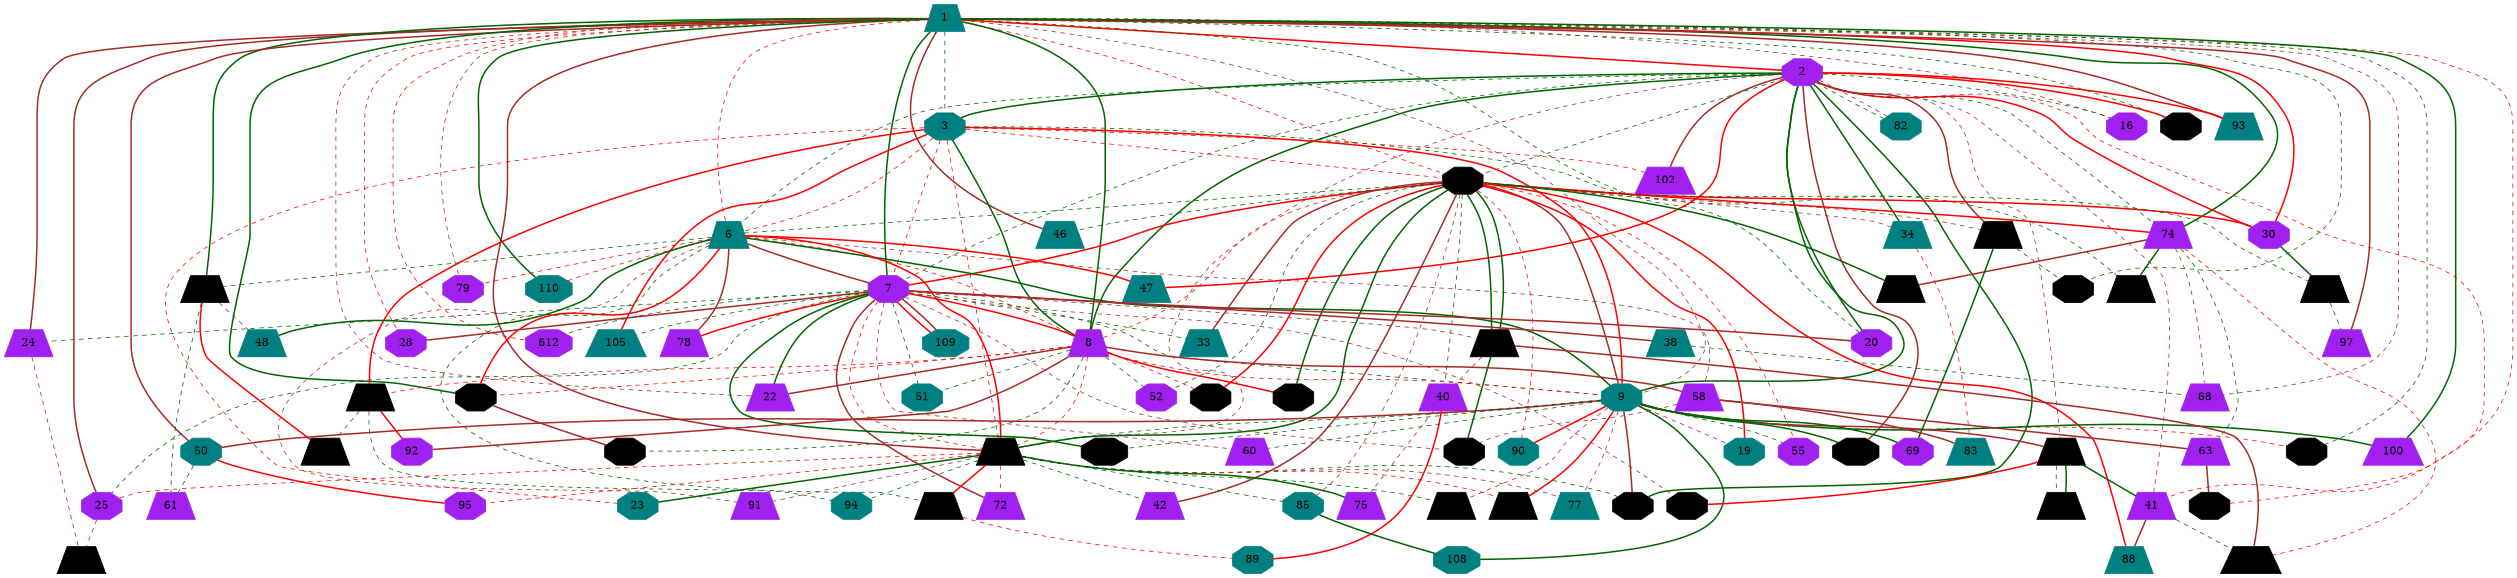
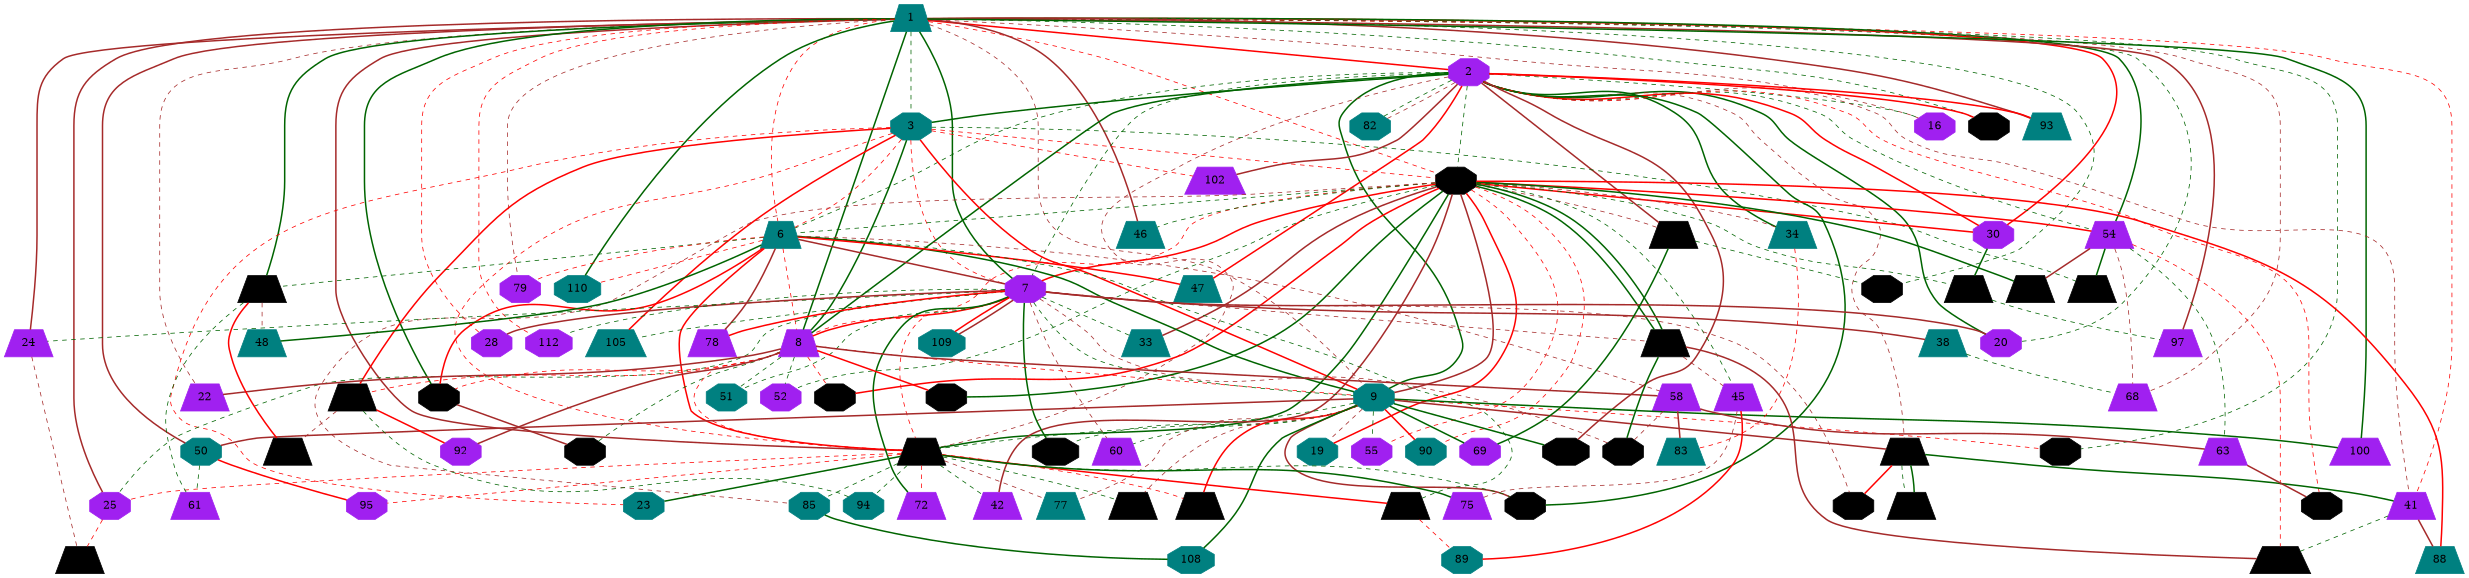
node "74": label "74" -> "54"
edge "7" -- "22": removed
node "612": label "612" -> "112"
node "40": label "40" -> "45"
edge "7" -- "72": color brown -> darkgreen
node "91": removed
